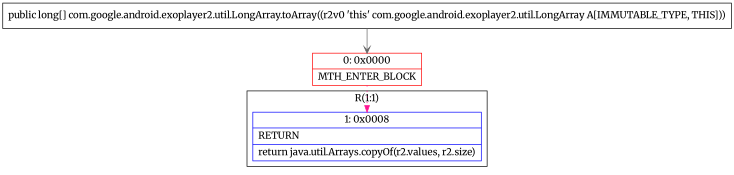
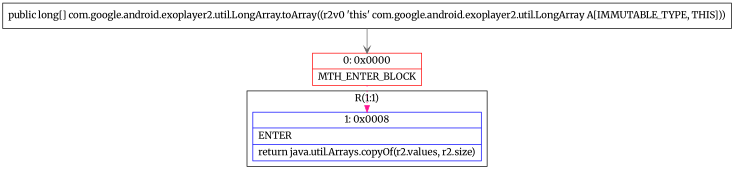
node "1: 0x0008": text "RETURN" -> "ENTER"
